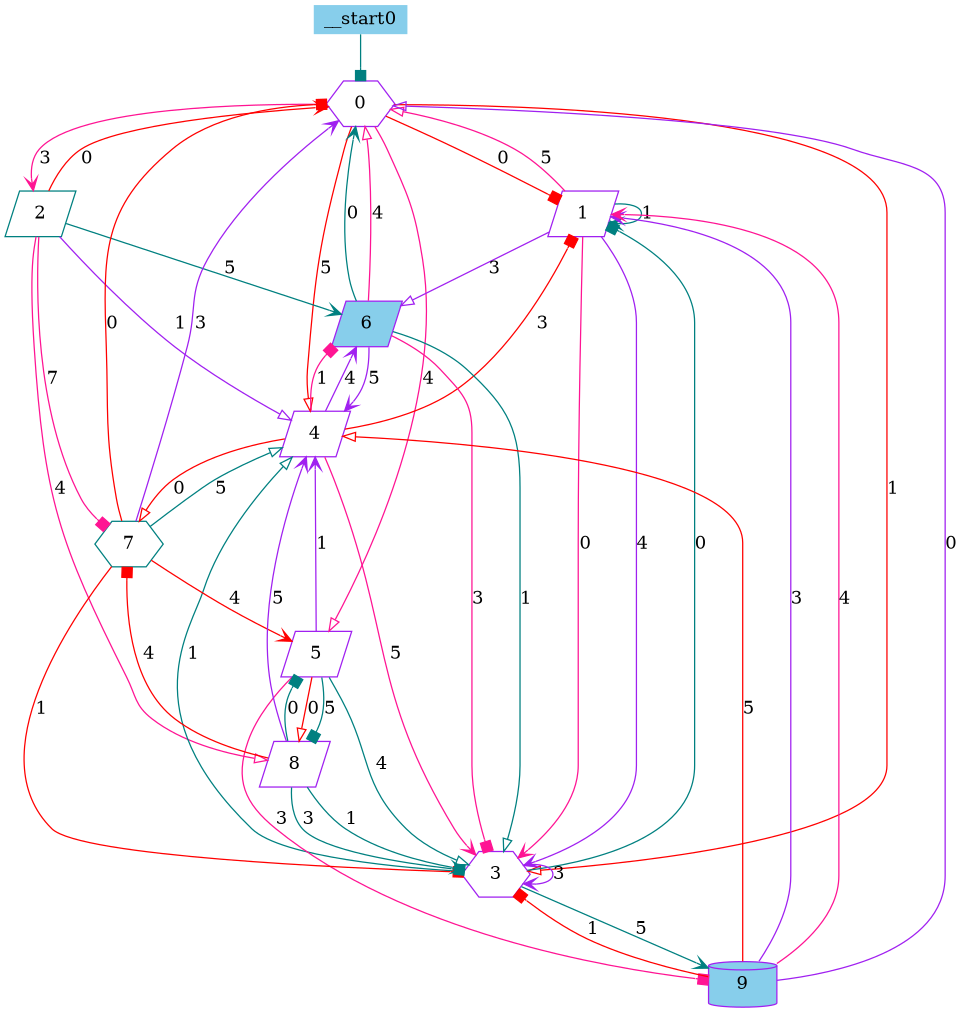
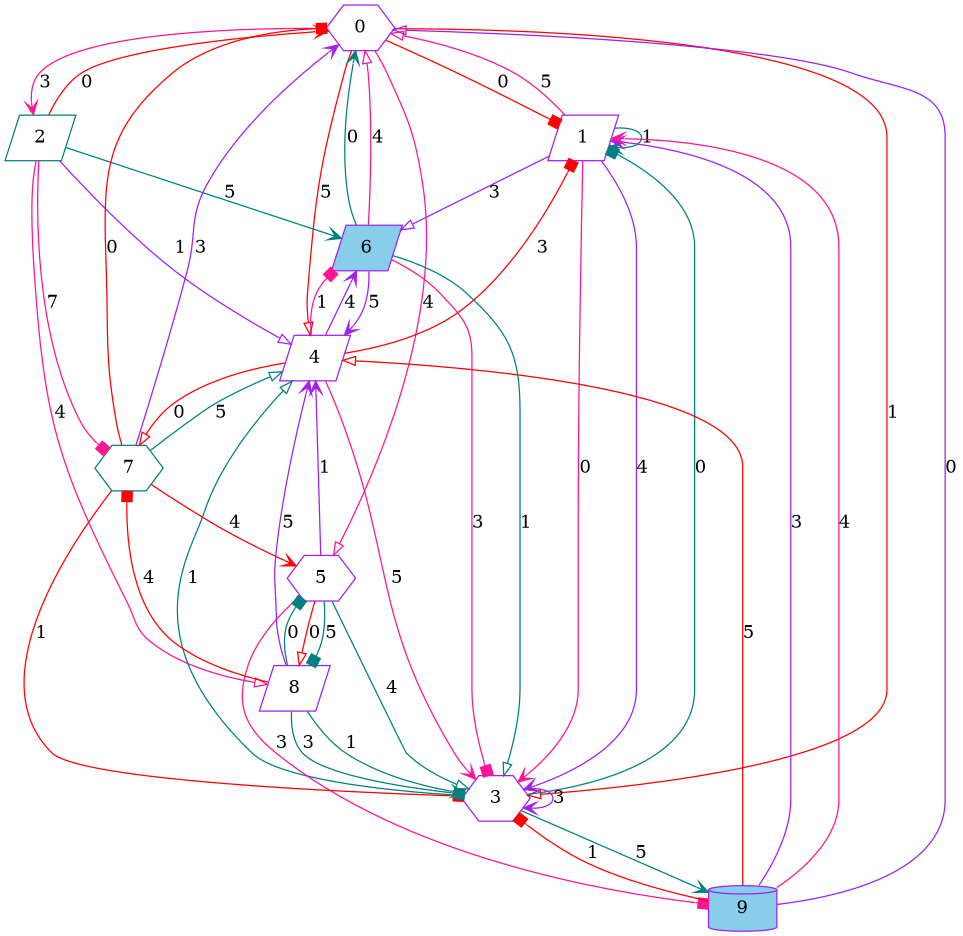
node "__start0": removed
node "5": shape parallelogram -> hexagon
